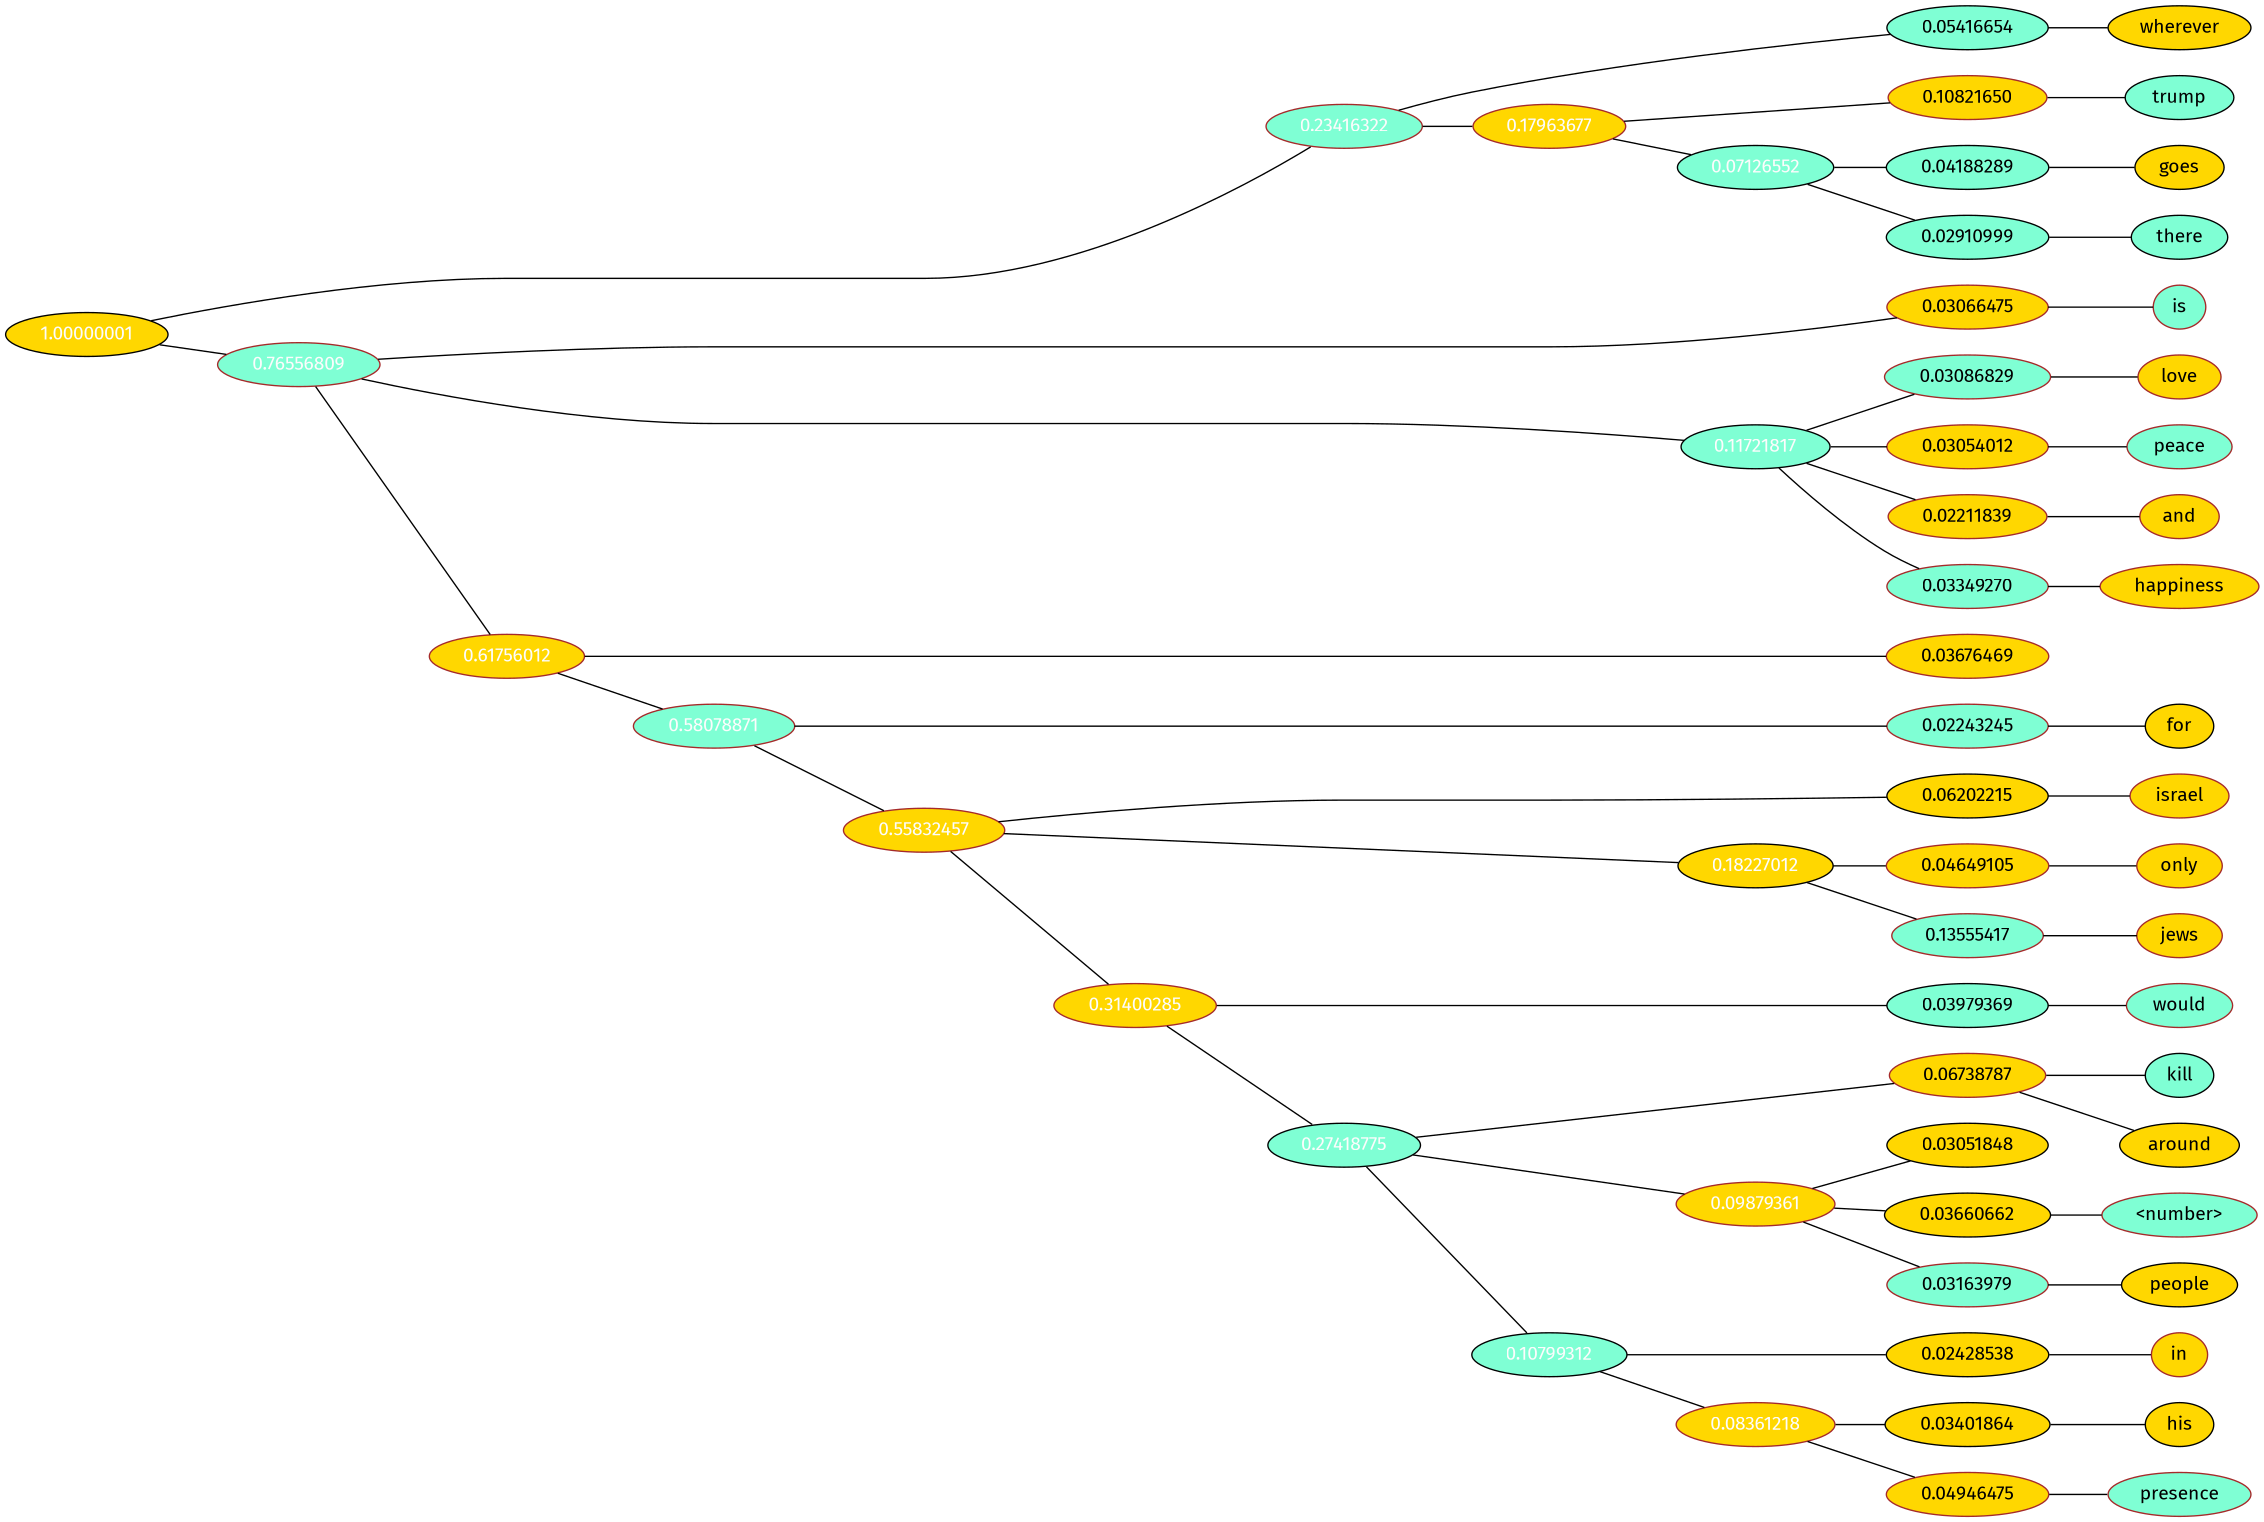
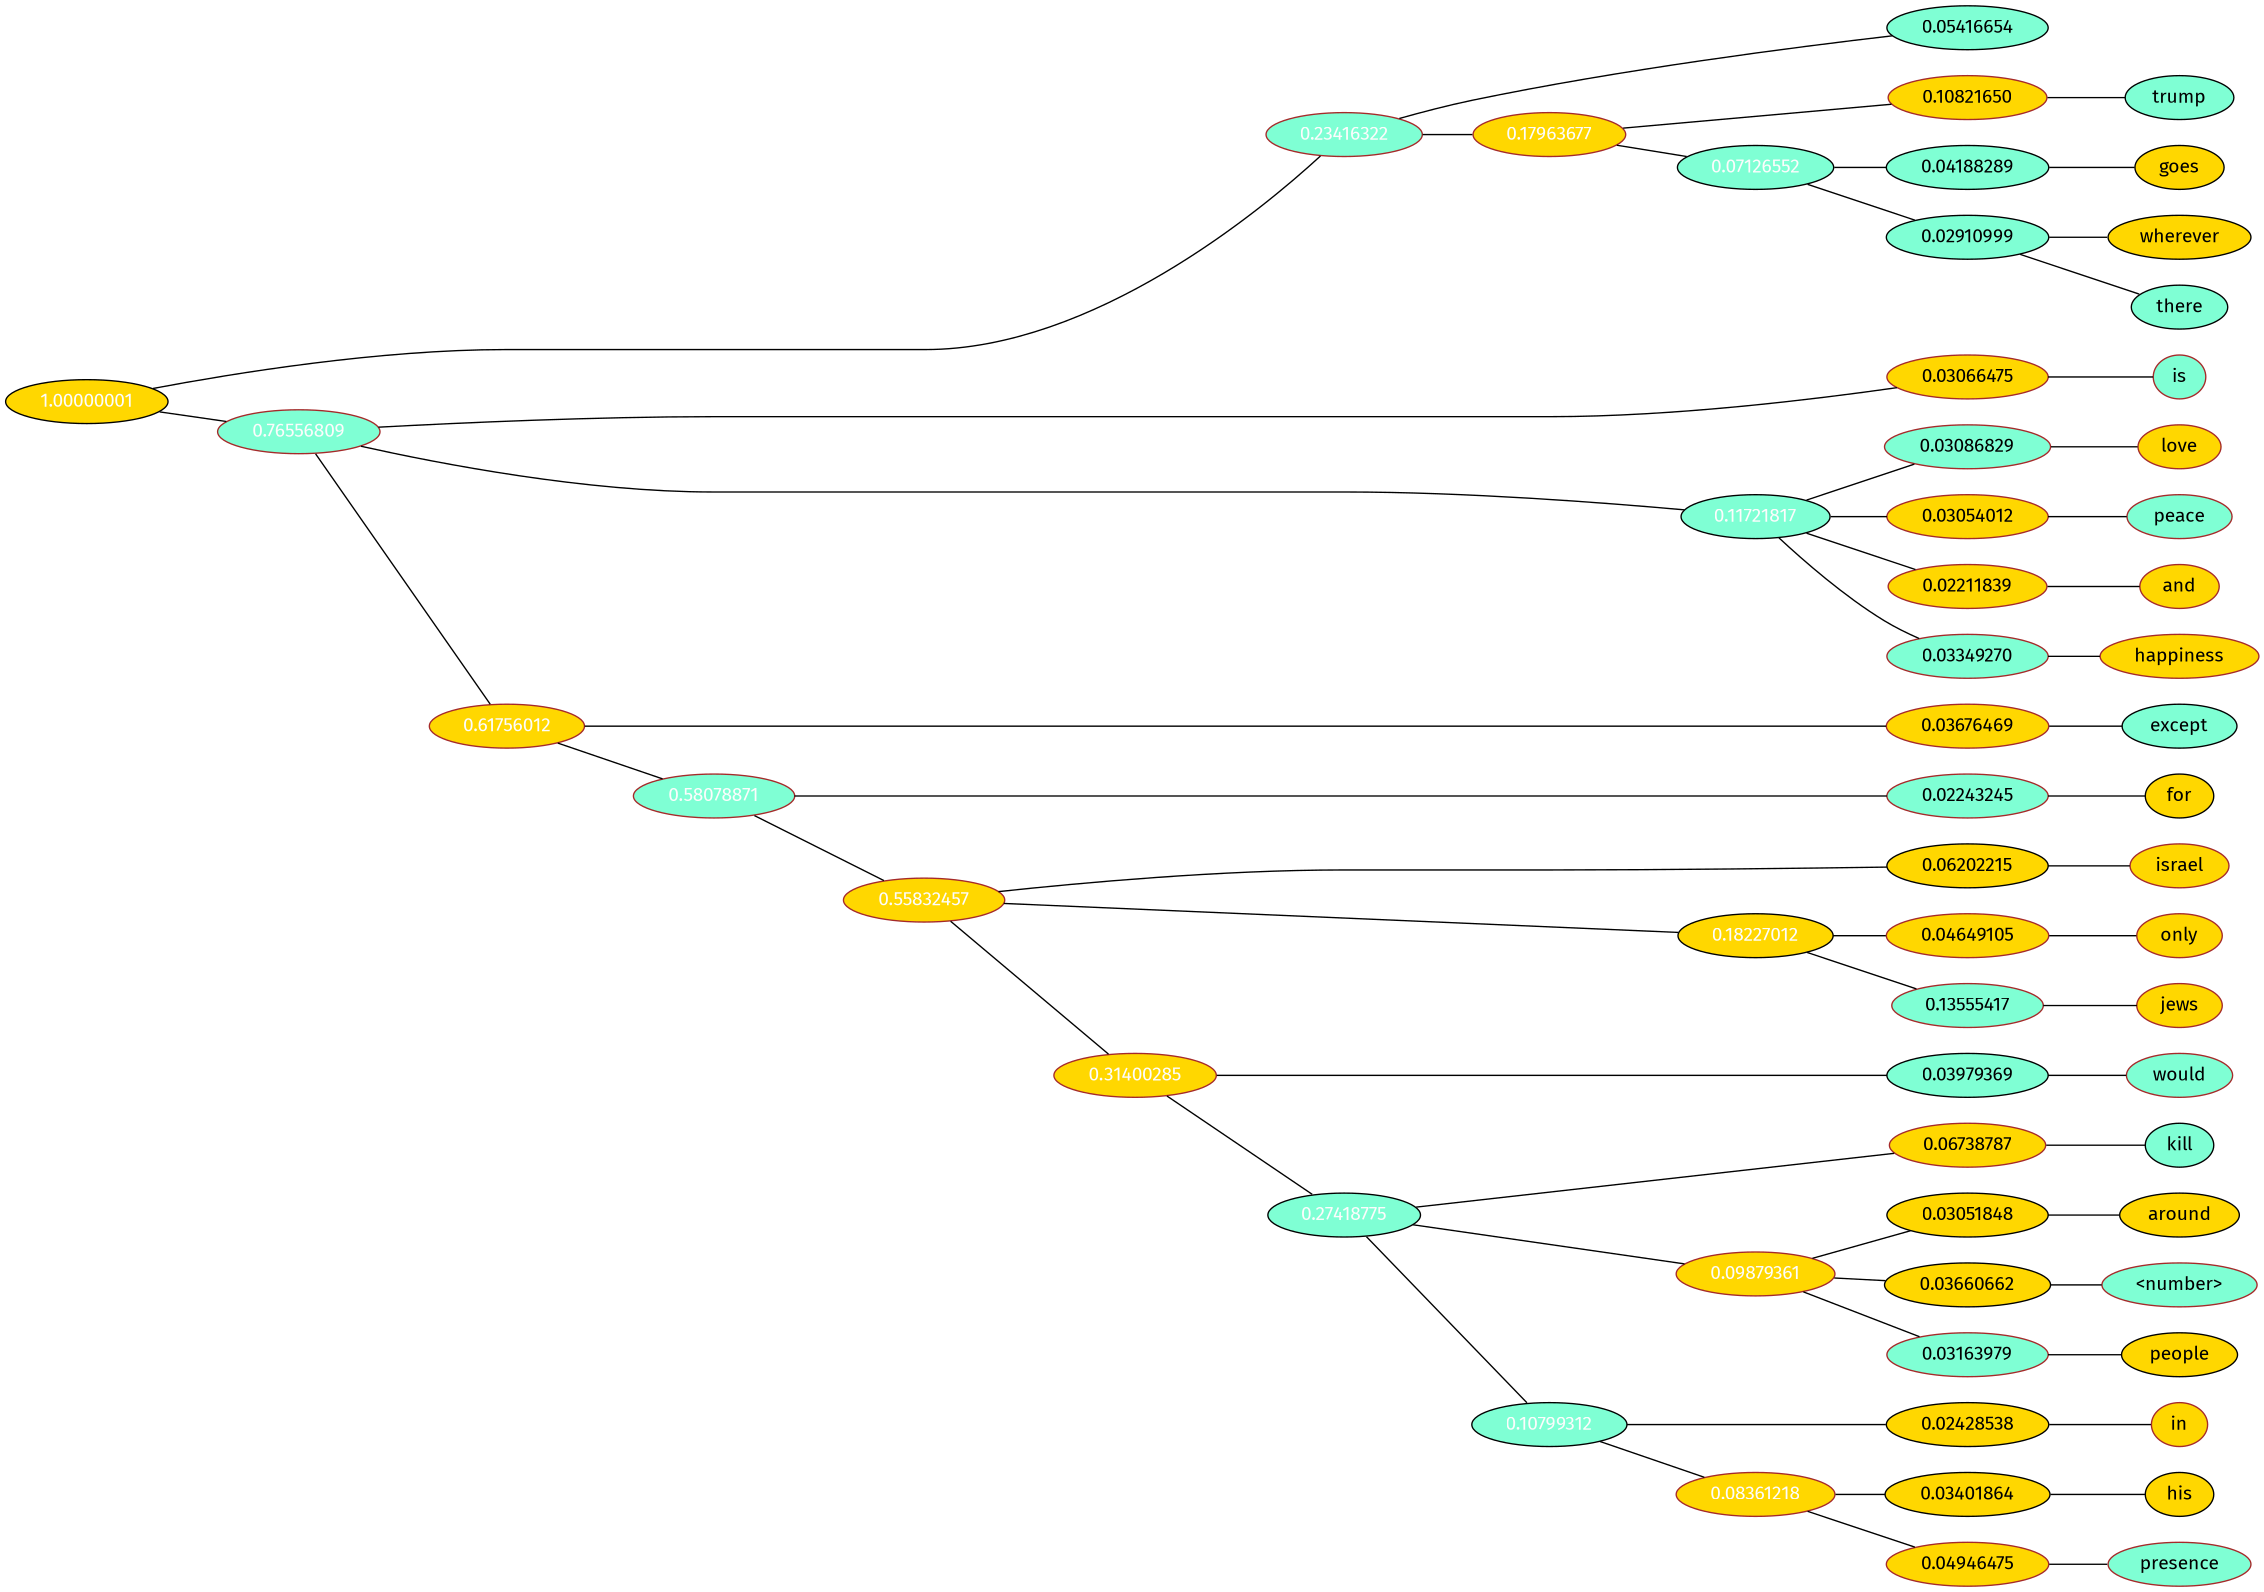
edge "0.05416654" -- "wherever": now "0.02910999" -- "wherever"
node "except": added
edge "0.06738787" -- "around": now "0.03051848" -- "around"
